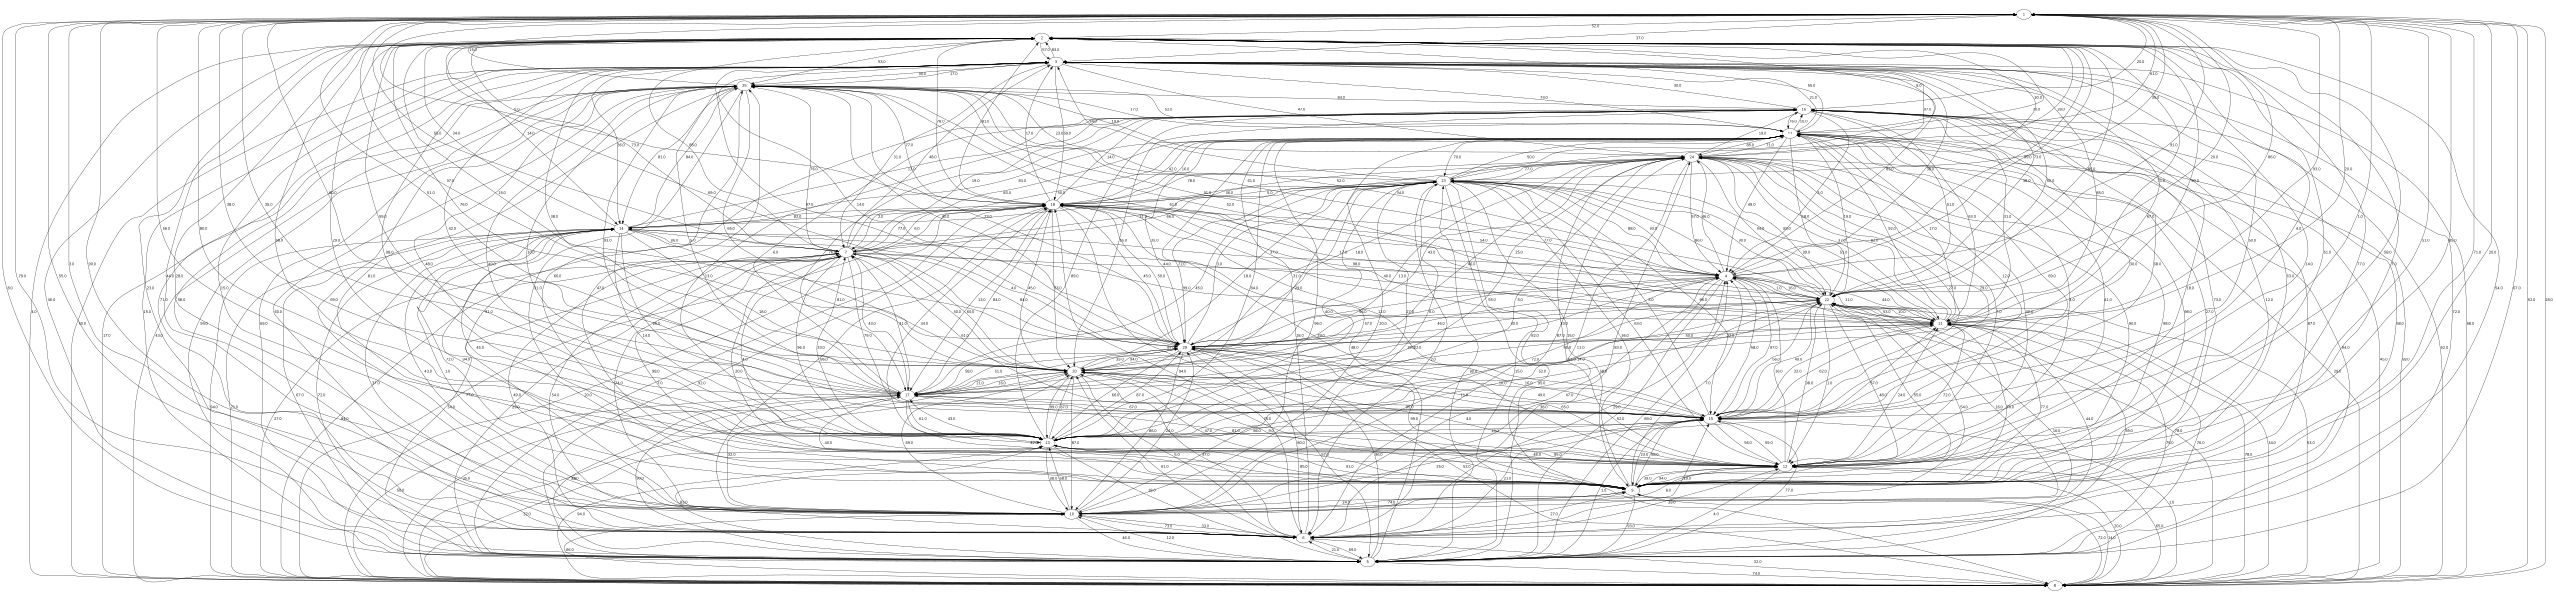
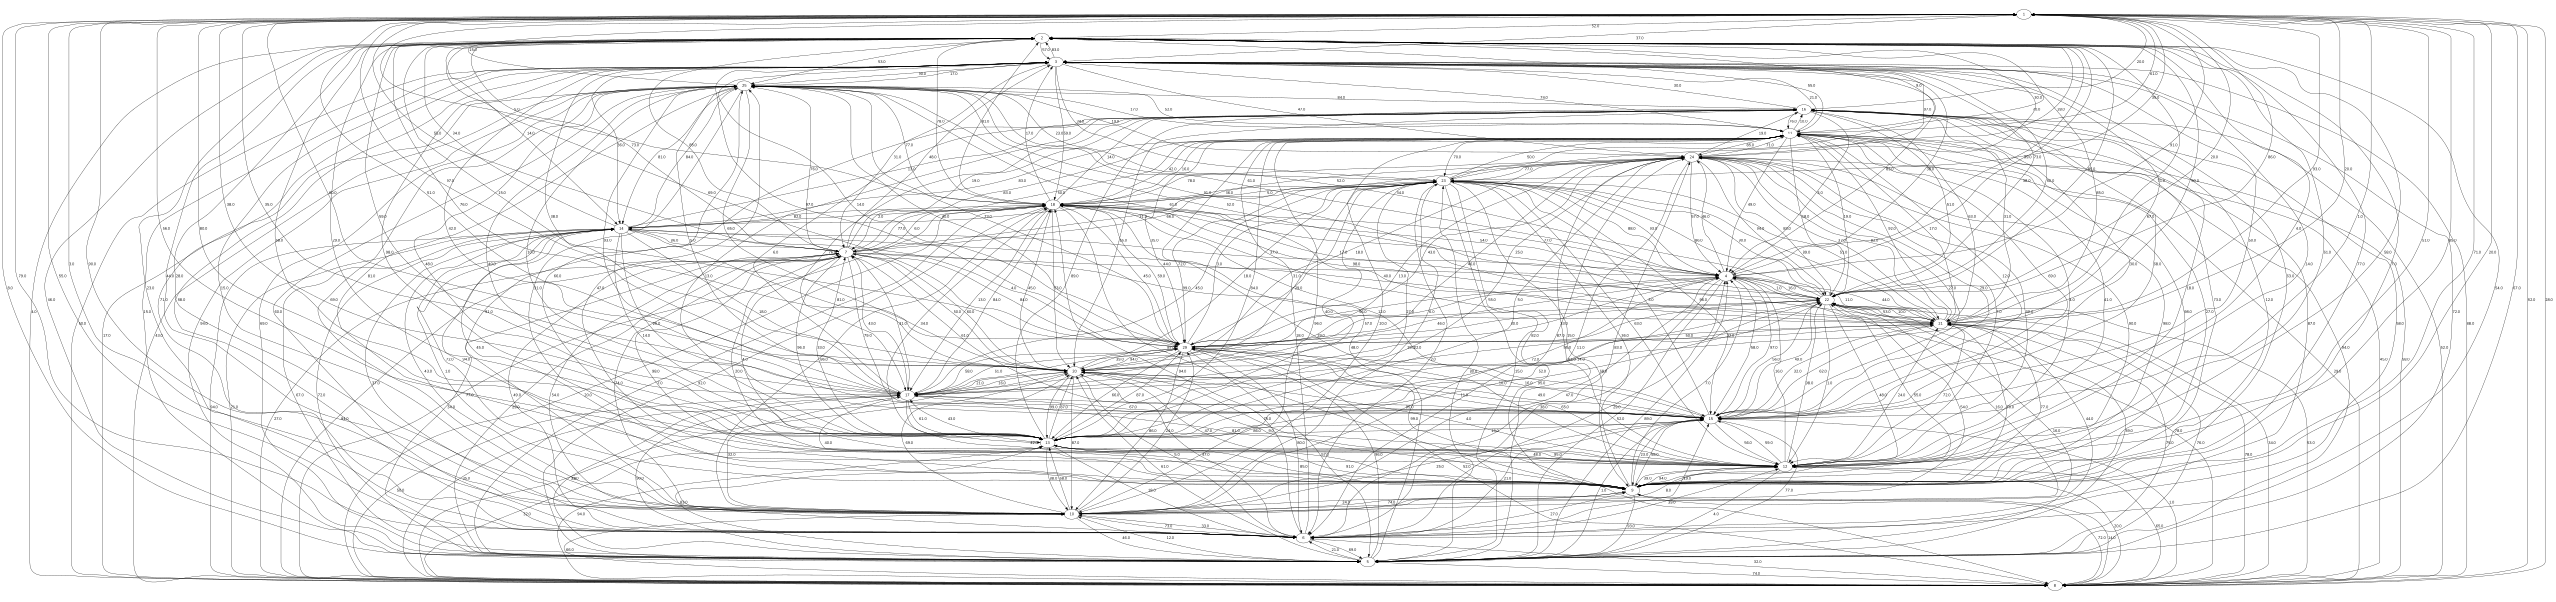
edge "23" -> "3": reversed
edge "13" -> "21": removed, label "57.0"
